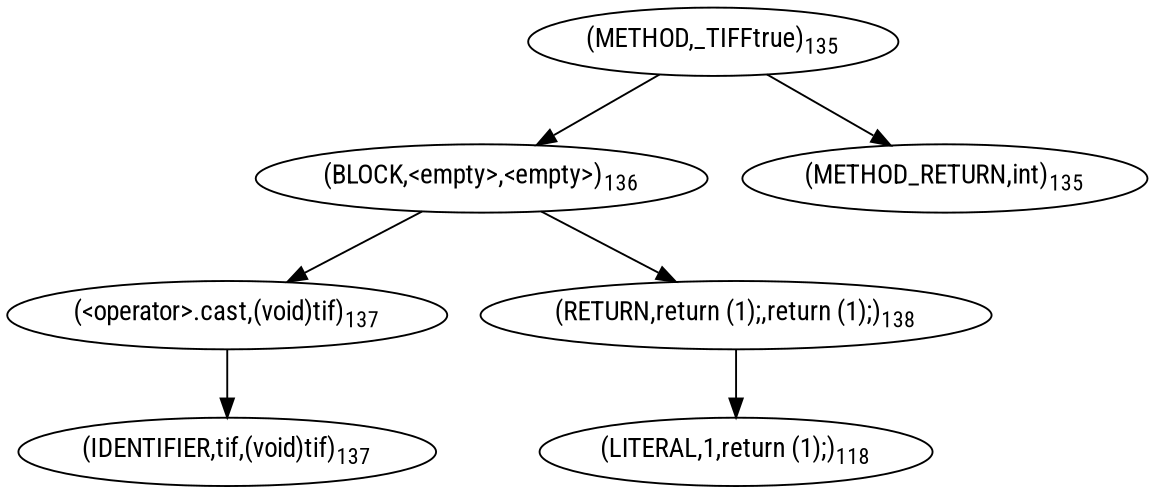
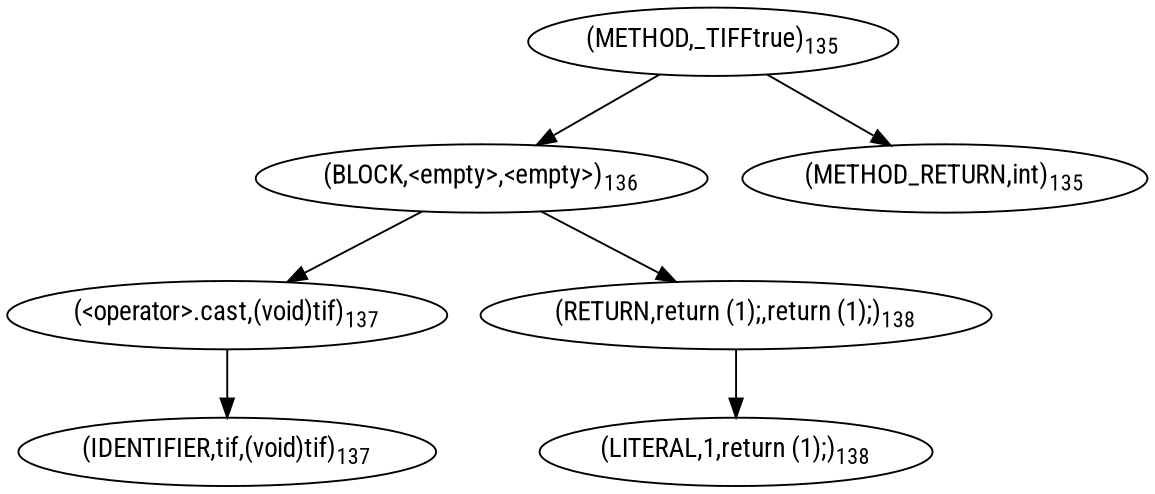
node "(LITERAL,1,return (1);)": text "118" -> "138"
